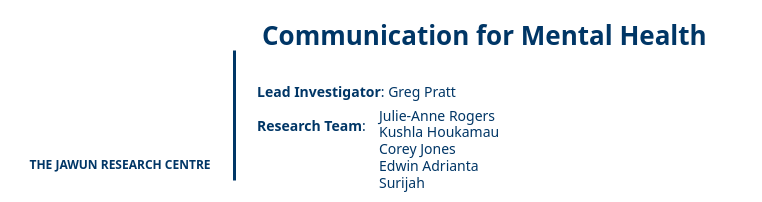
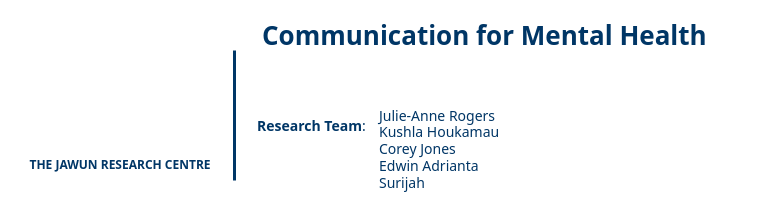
node "Lead Investigator: Greg Pratt": removed
